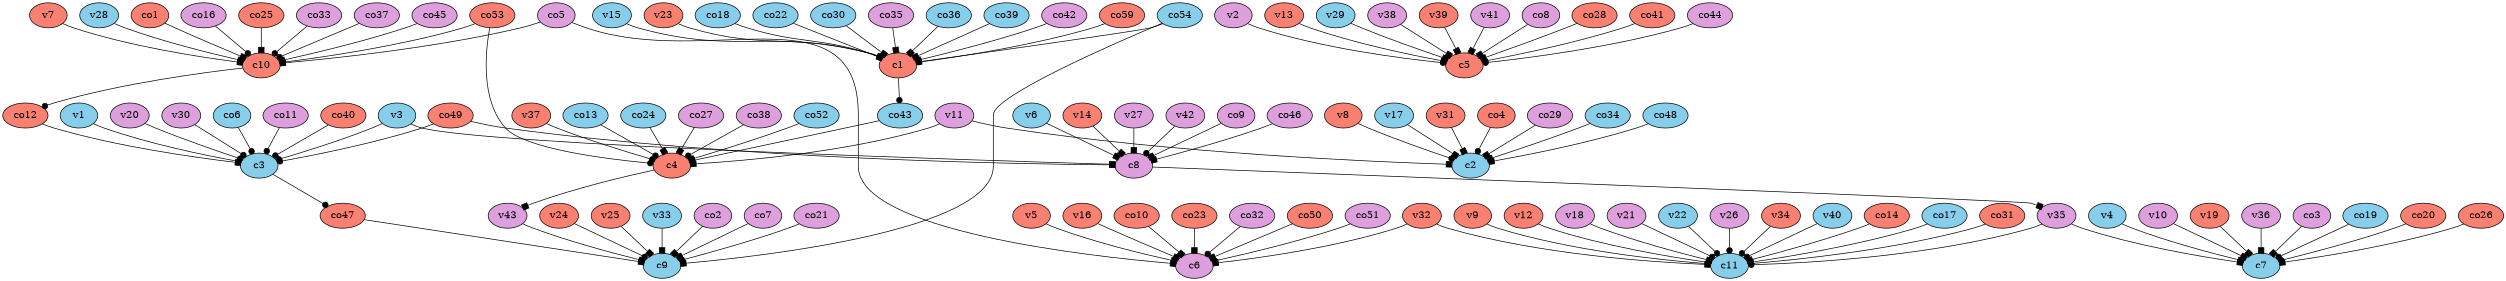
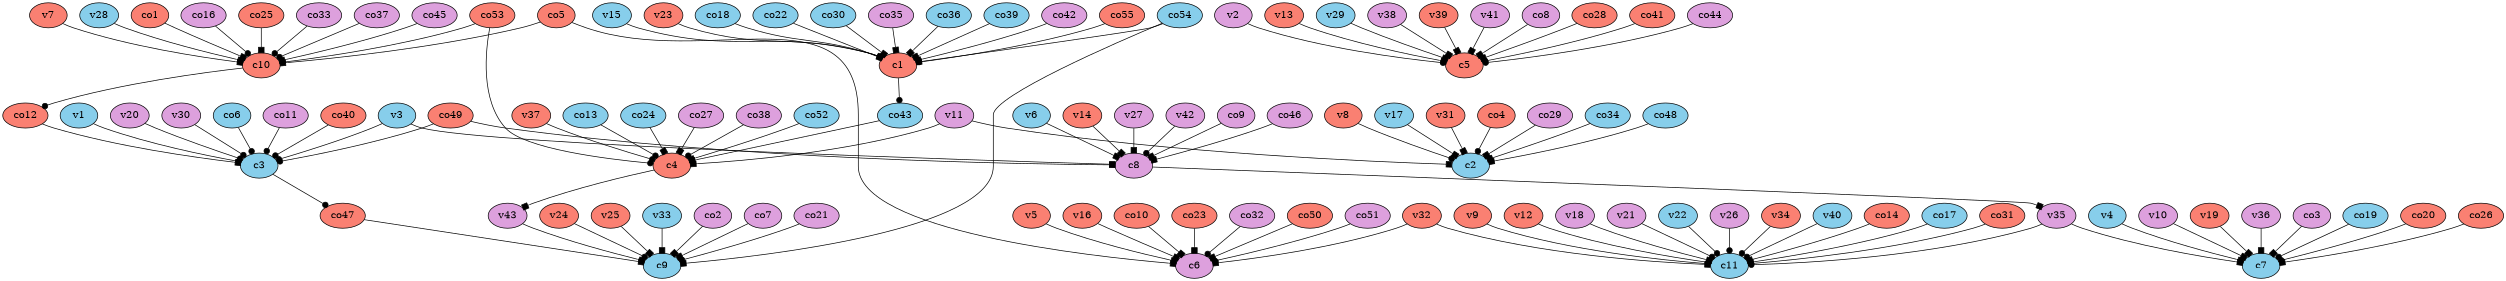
node "co5": fillcolor plum -> salmon
node "co59": label "co59" -> "co55"
